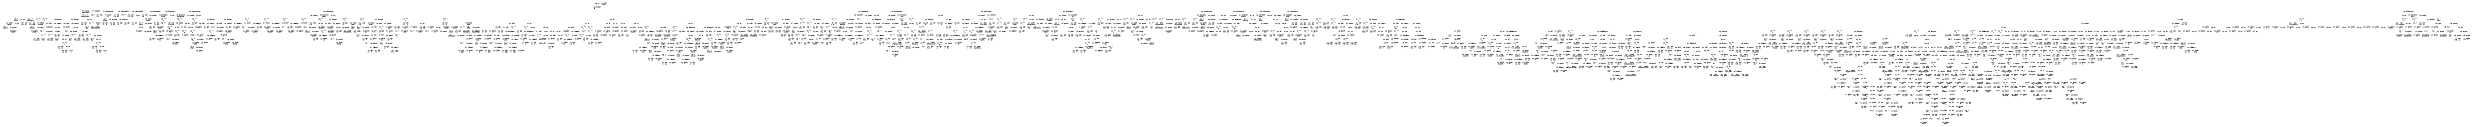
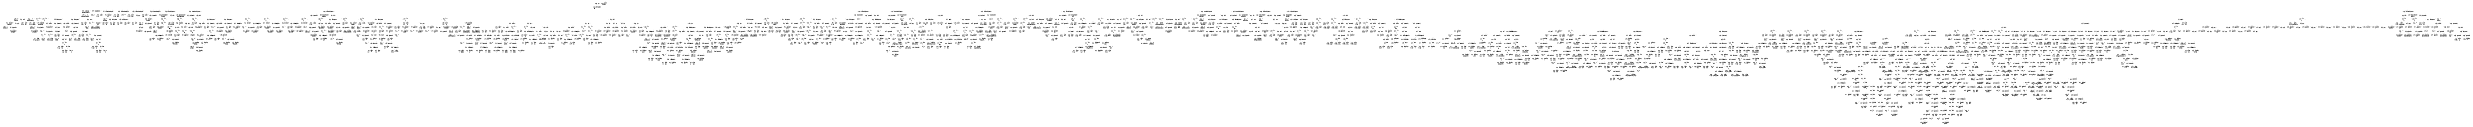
node "219562": removed
